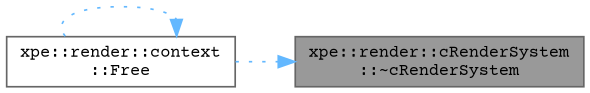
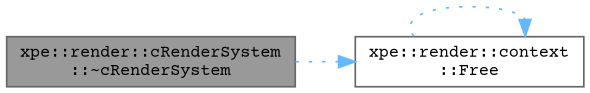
edge "xpe::render::context ::Free" -> "xpe::render::cRenderSystem ::~cRenderSystem": reversed
